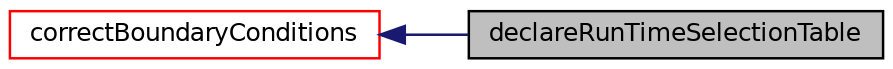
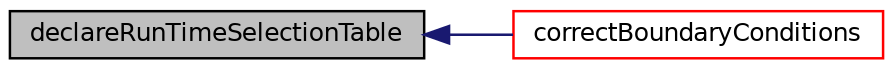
edge "declareRunTimeSelectionTable" -> "correctBoundaryConditions": reversed
